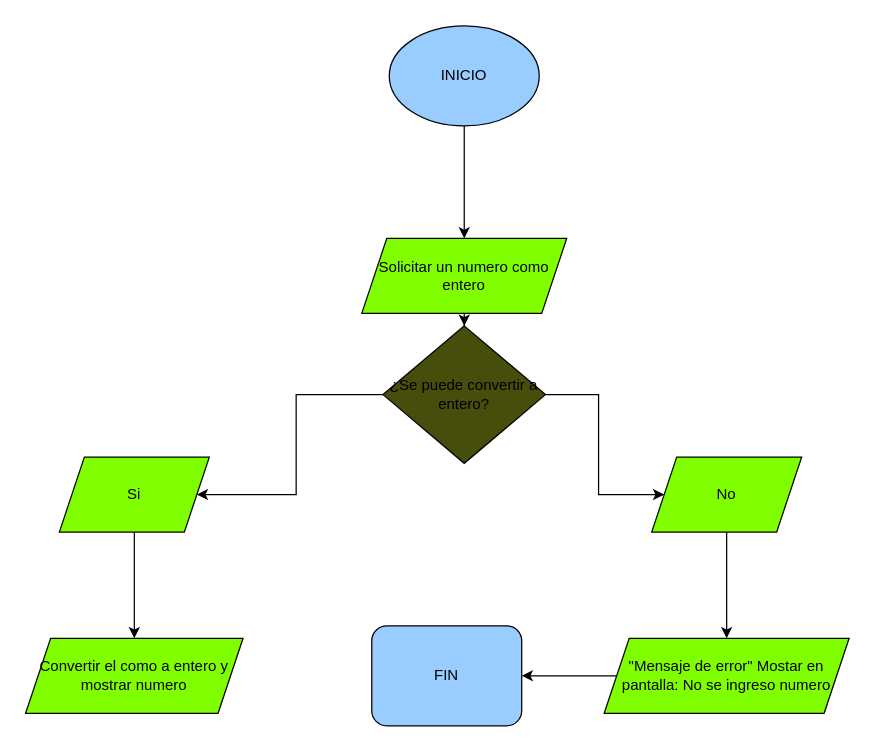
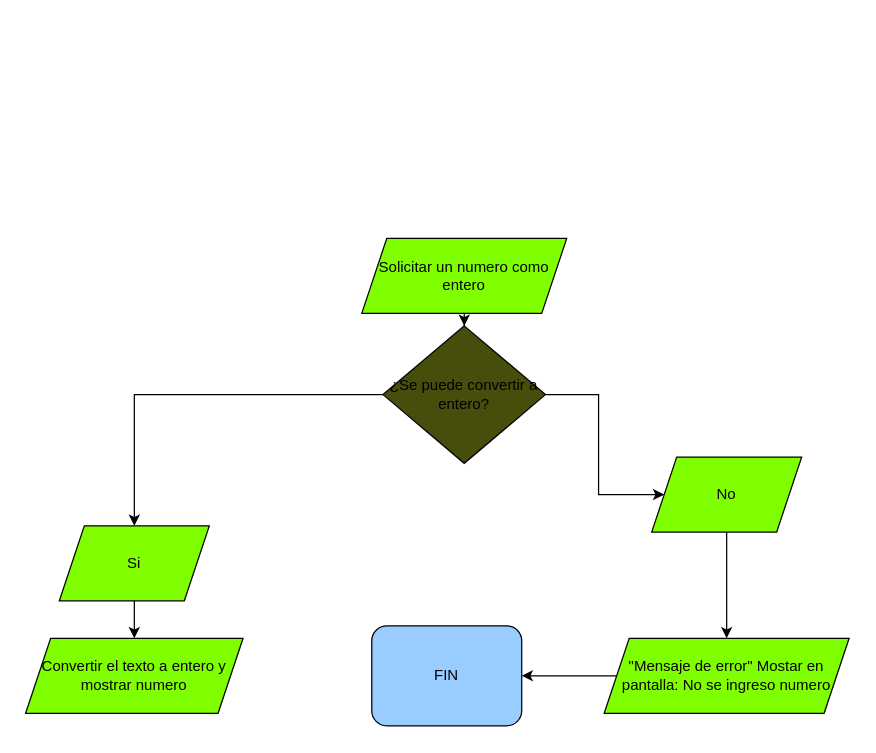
node "INICIO": removed
edge "INICIO" -> "Solicitar un numero como entero": removed
node "Si": moved (134, 494) -> (134, 563)
node "Convertir el como a entero y mostrar numero": label "Convertir el como a entero y mostrar numero" -> "Convertir el texto a entero y mostrar numero"
